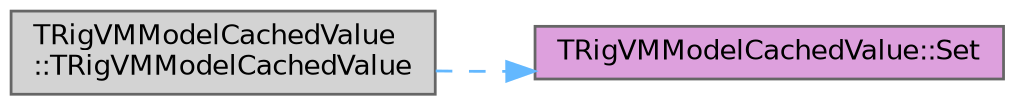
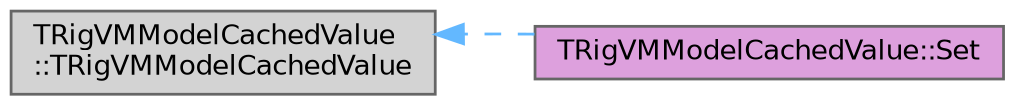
edge "TRigVMModelCachedValue ::TRigVMModelCachedValue" -> "TRigVMModelCachedValue::Set": reversed
